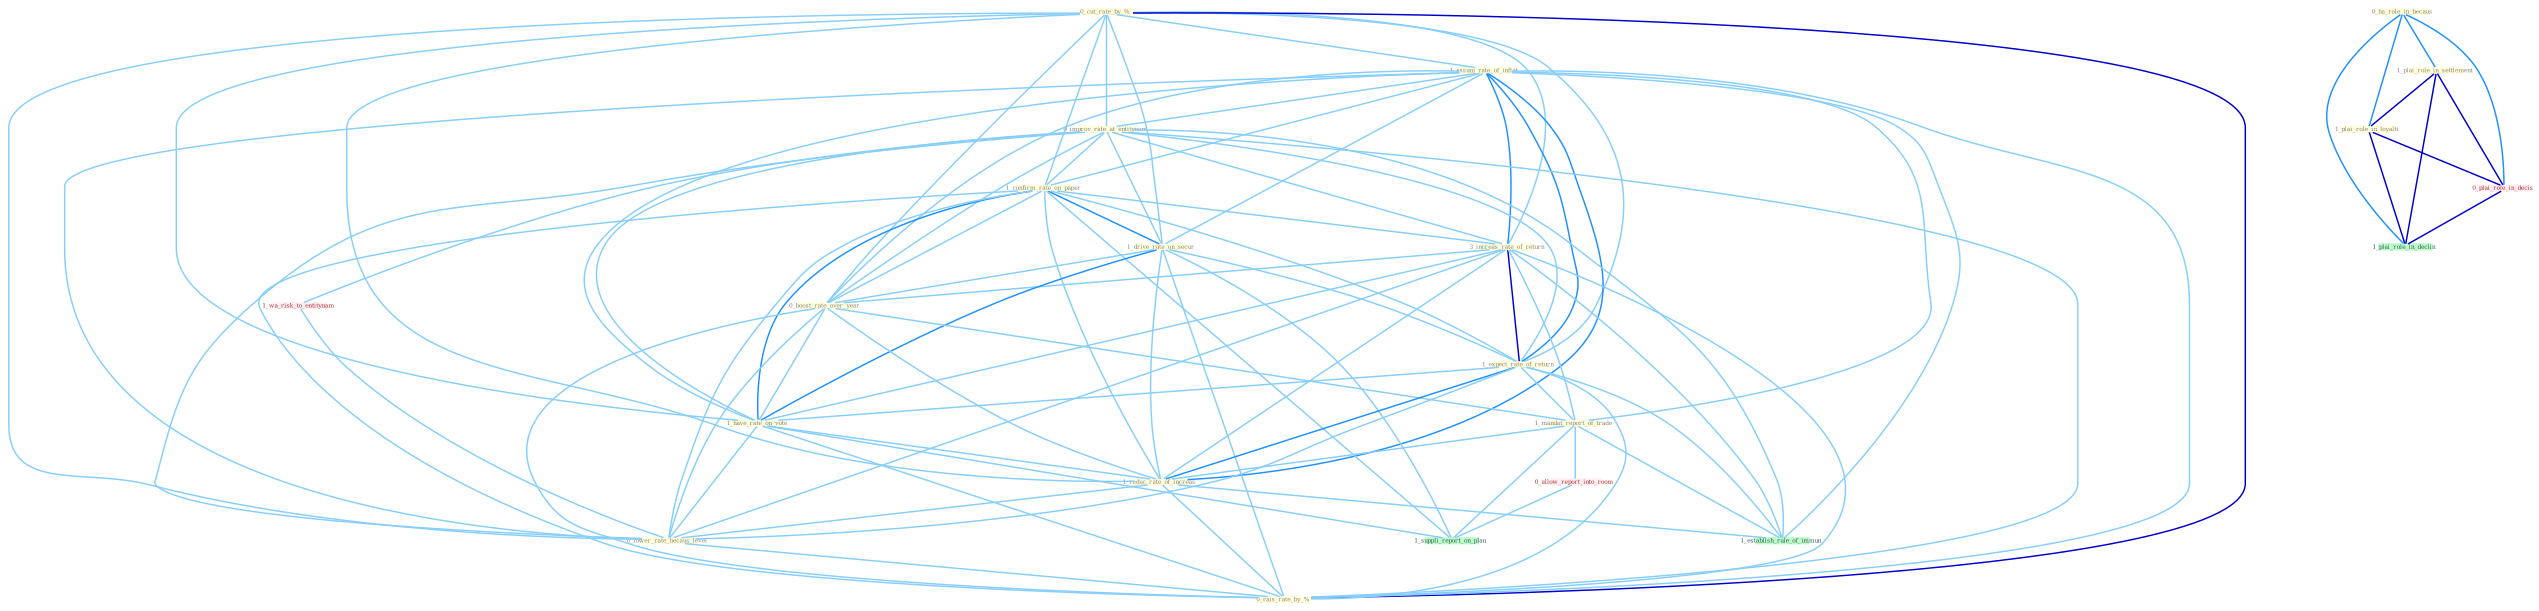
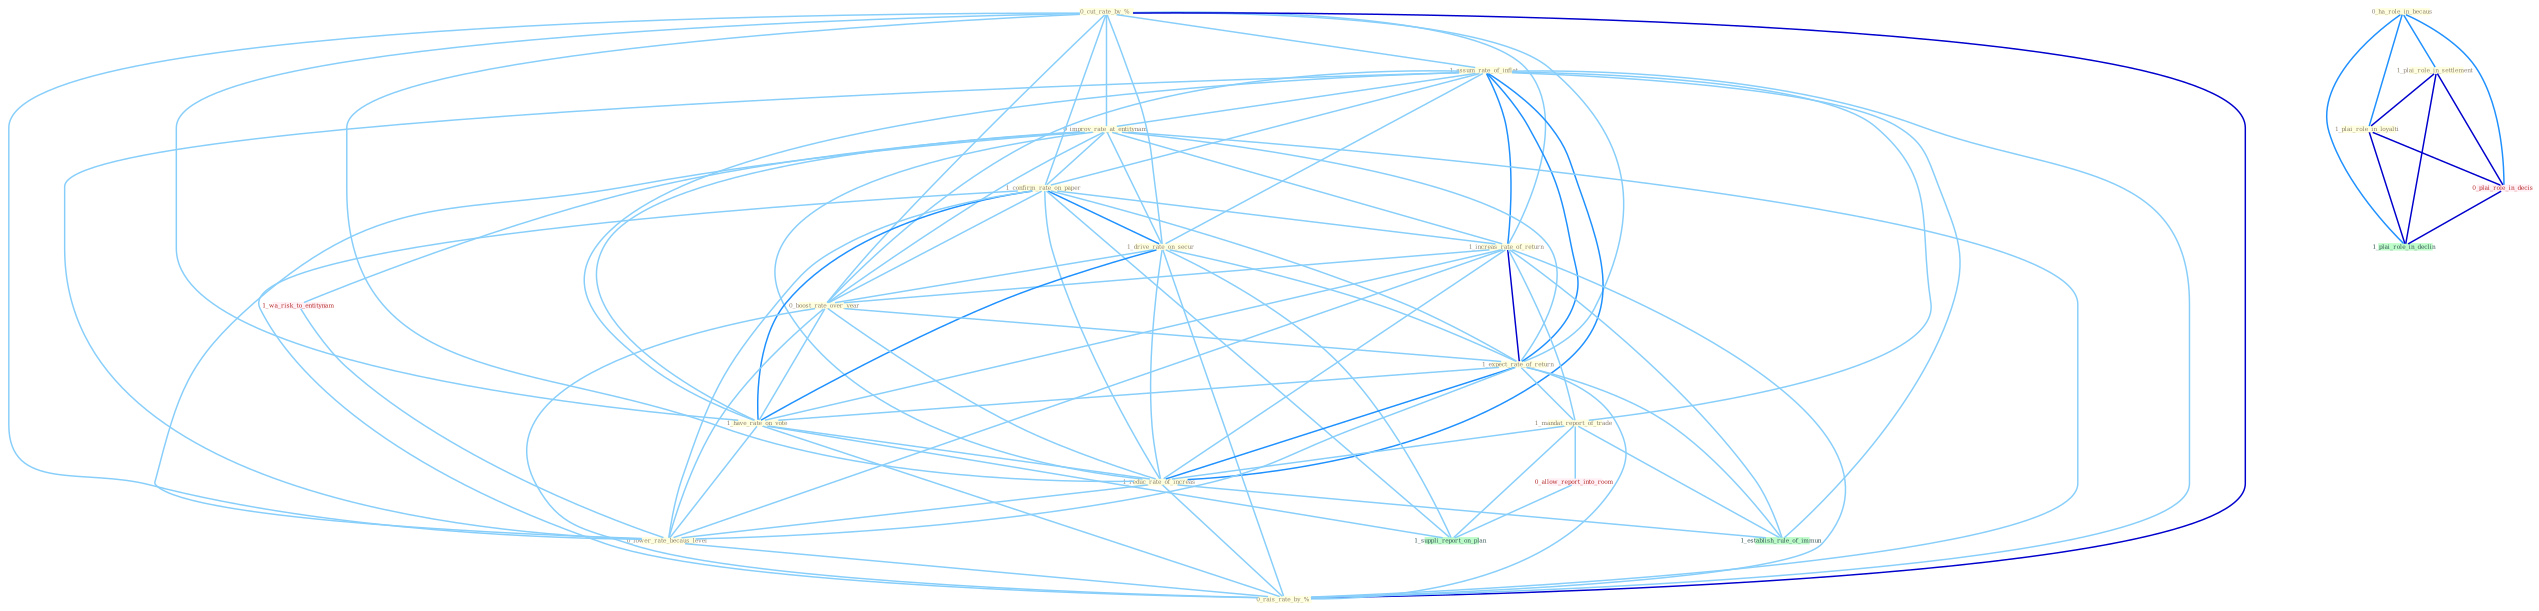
edge "0_improv_rate_at_entitynam" -- "1_establish_rule_of_immun": now "0_improv_rate_at_entitynam" -- "1_reduc_rate_of_increas"
node "3_increas_rate_of_return": label "3_increas_rate_of_return" -> "1_increas_rate_of_return"
edge "0_boost_rate_over_year" -- "1_mandat_report_of_trade": now "0_boost_rate_over_year" -- "1_expect_rate_of_return"
